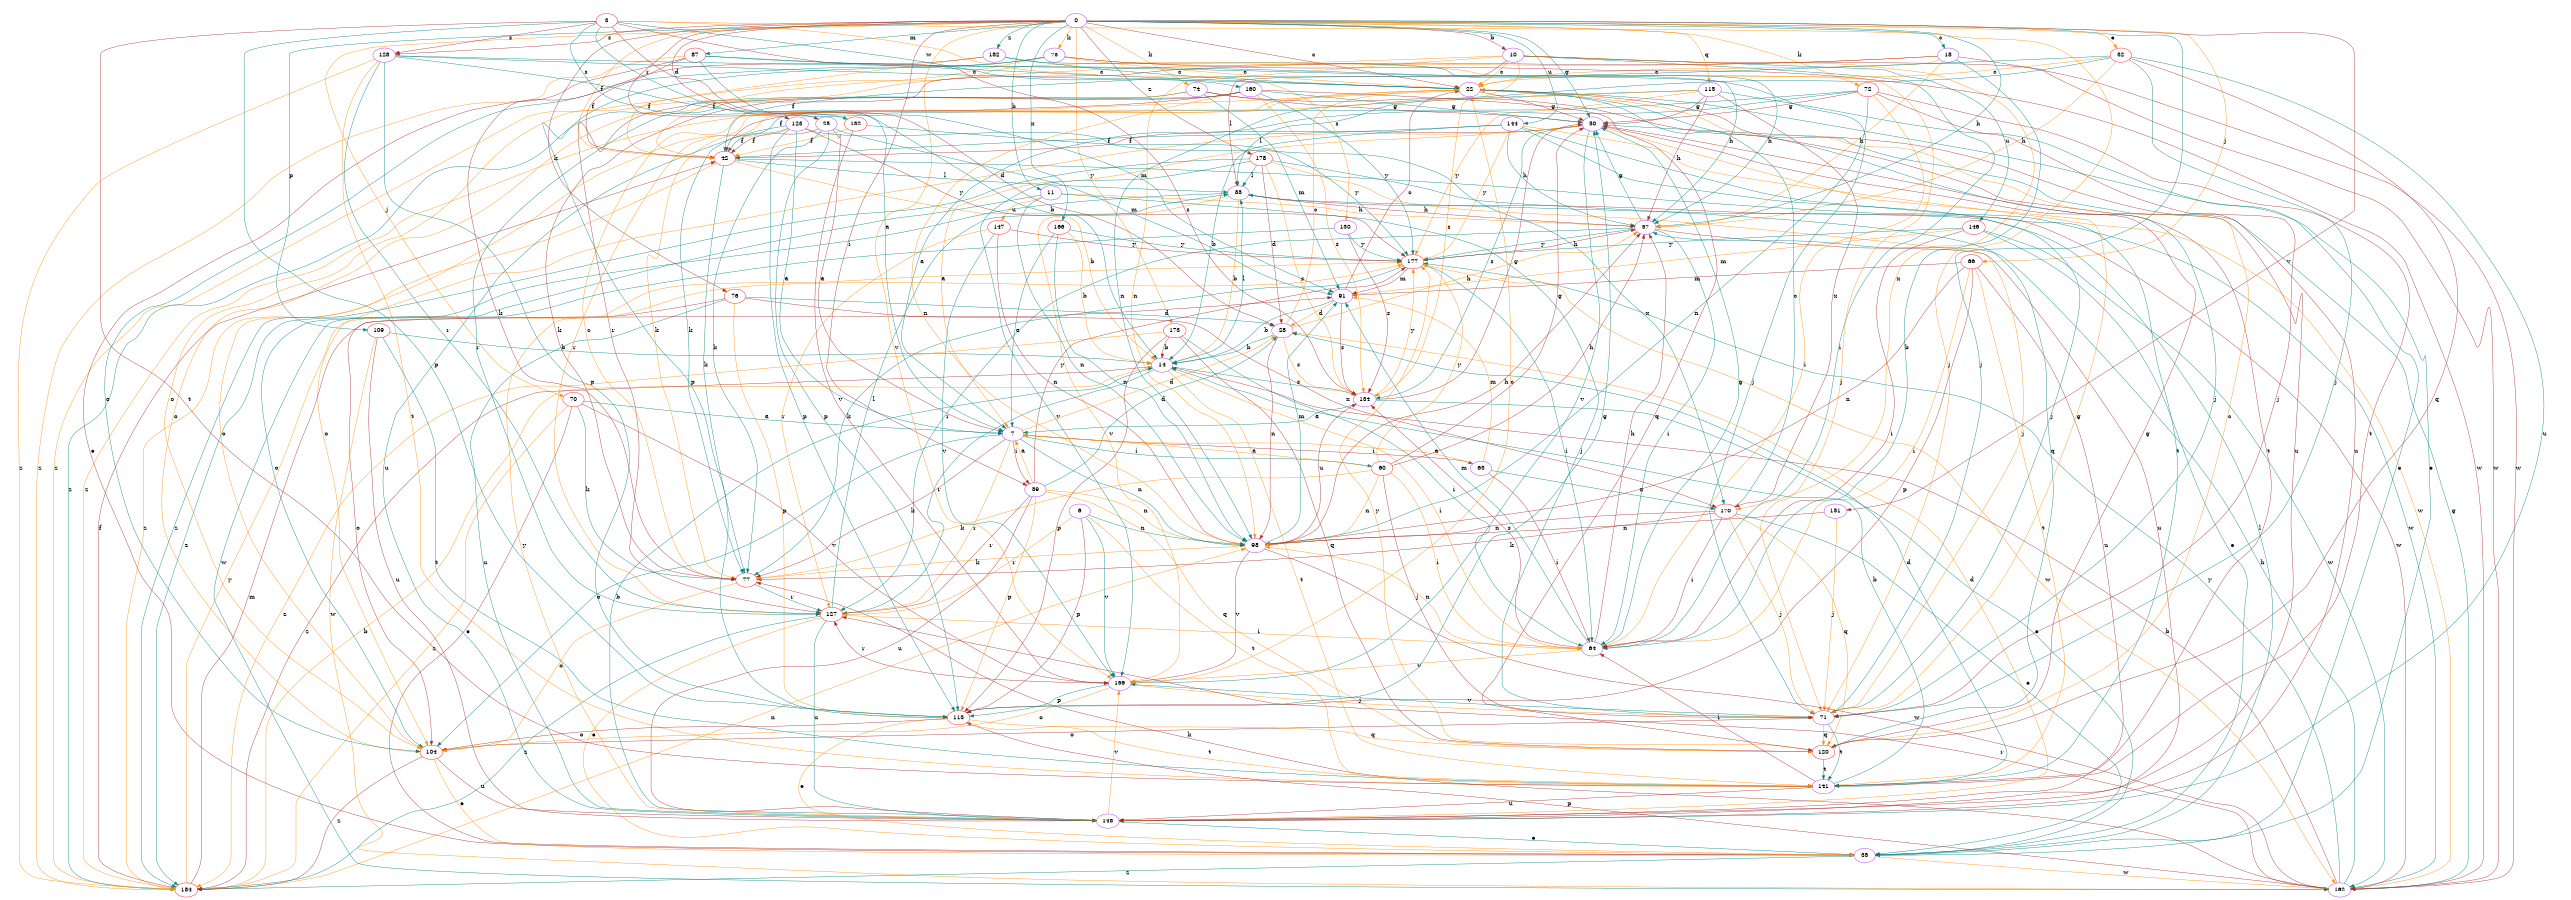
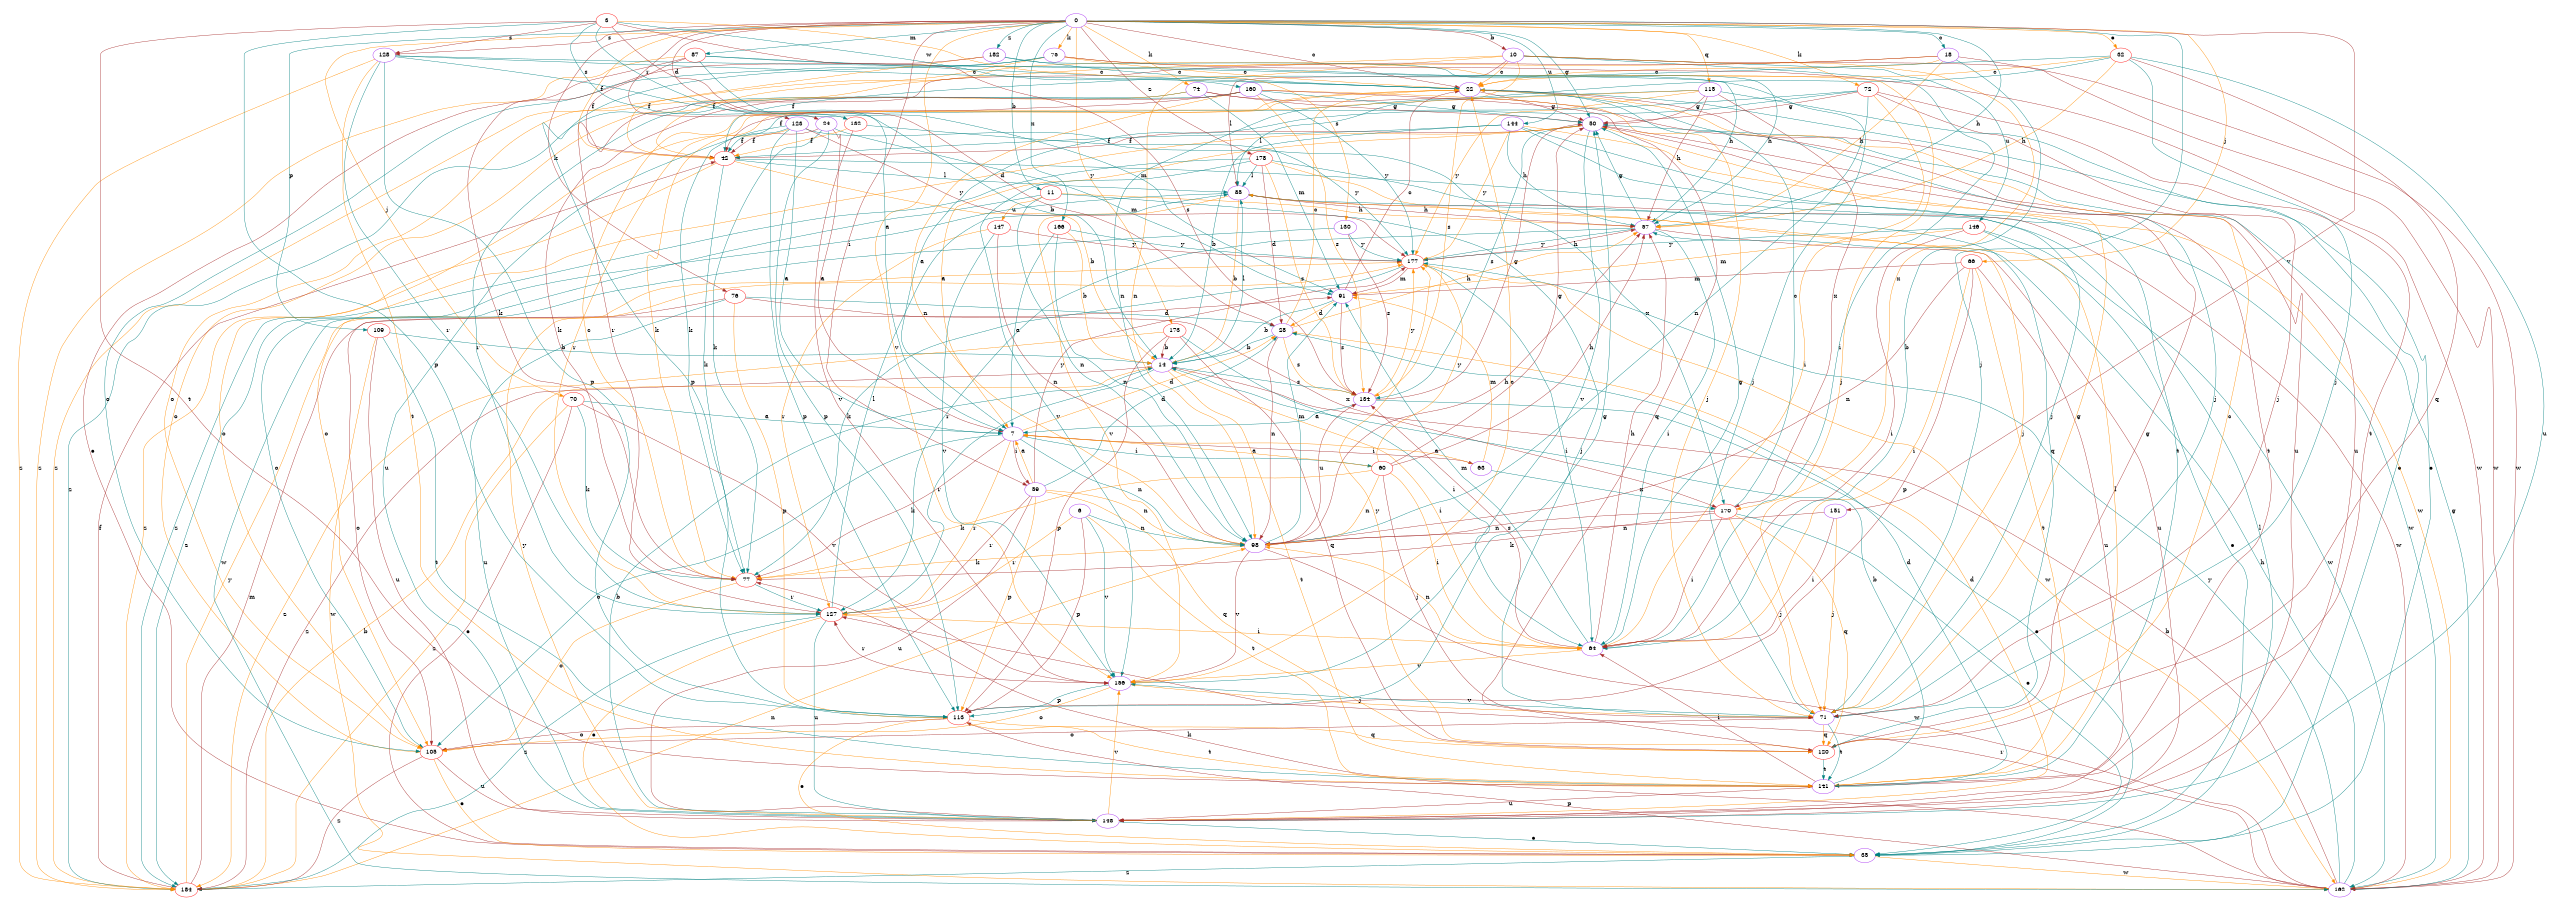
edge "3" -> "71": now "160" -> "71"
node "25": label "25" -> "24"
edge "22" -> "184": removed, label "z"
node "11": color purple -> red
edge "141" -> "85": added, label "l"
edge "63" -> "64": now "151" -> "64"
node "104": label "104" -> "105"
